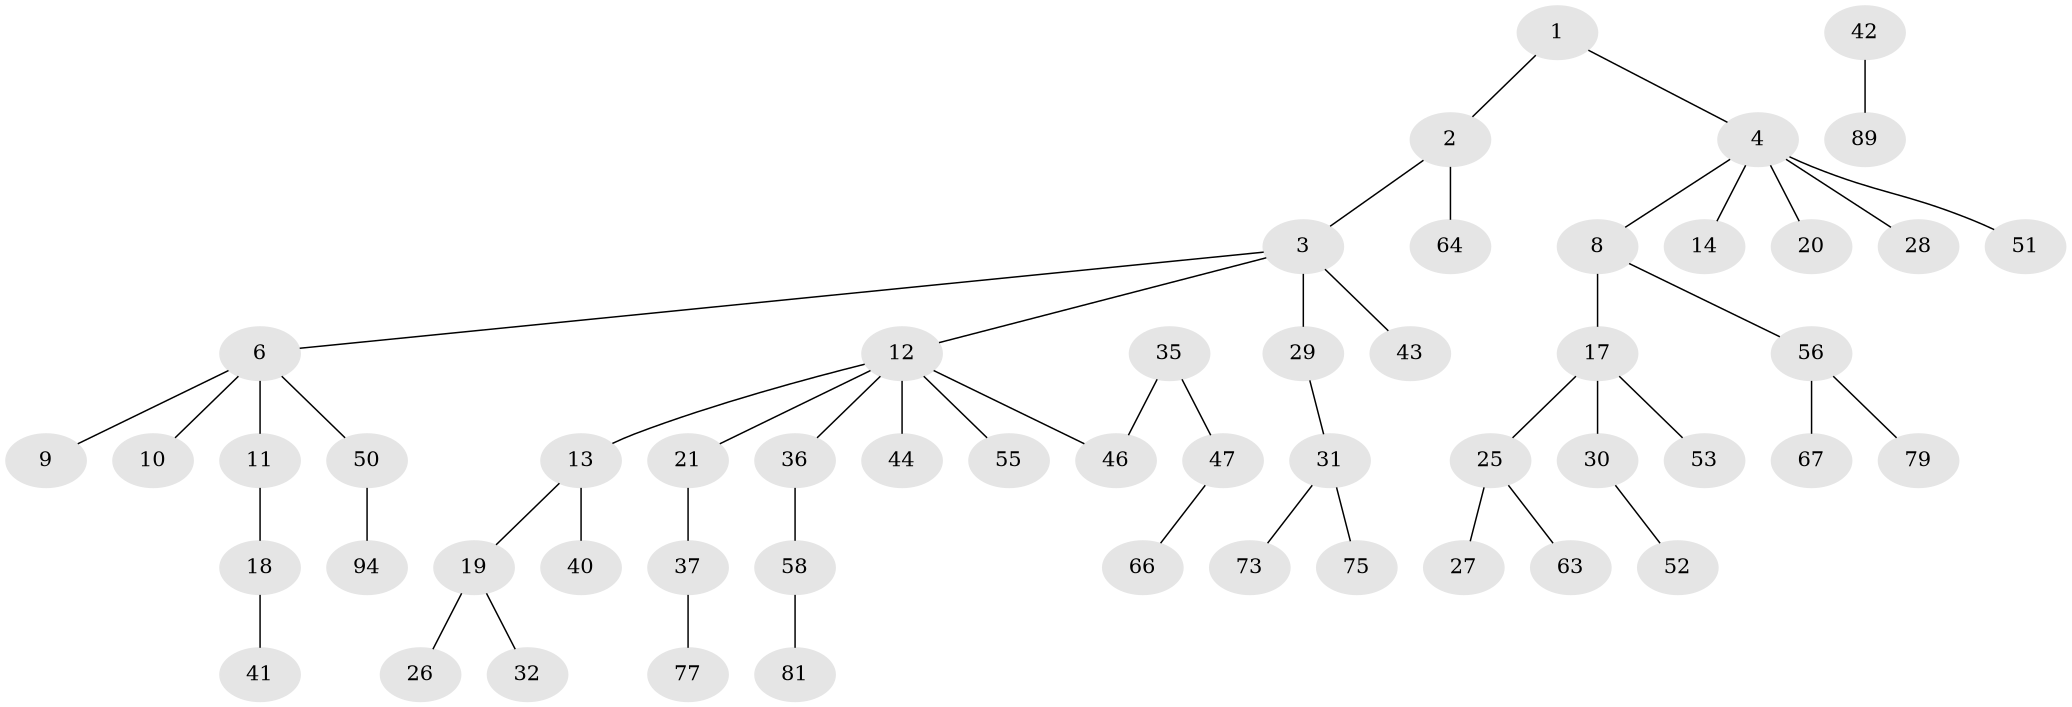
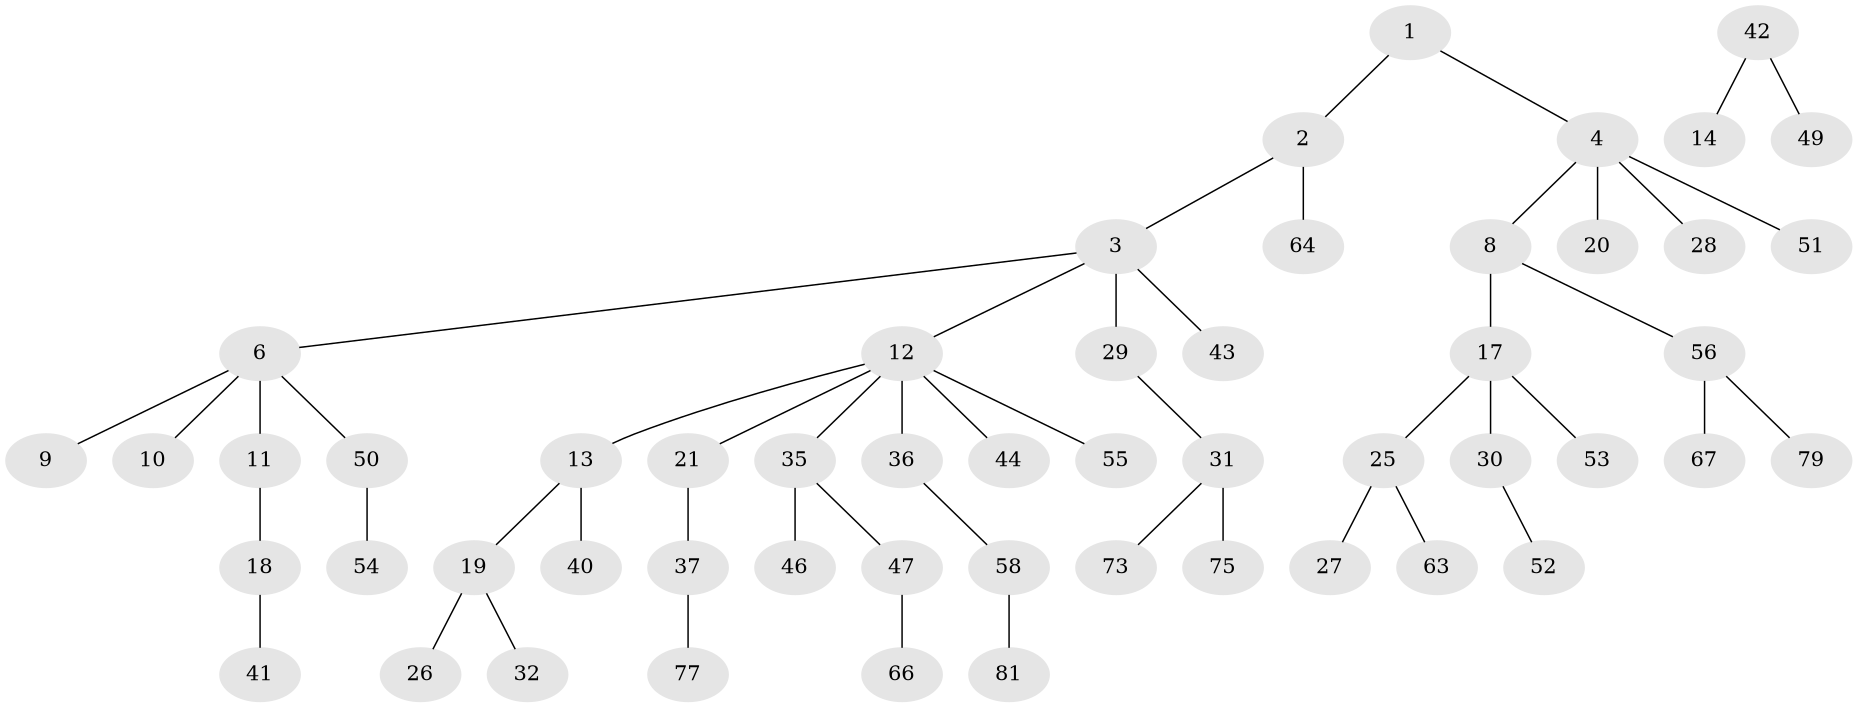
node "89": label "89" -> "49"
edge "4" -- "14": now "42" -- "14"
edge "12" -- "46": now "12" -- "35"
node "94": label "94" -> "54"
